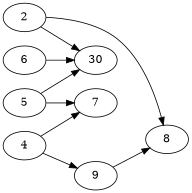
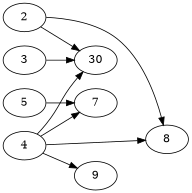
node "6": label "6" -> "3"
edge "5" -> "30": now "4" -> "30"
edge "9" -> "8": now "4" -> "8"
